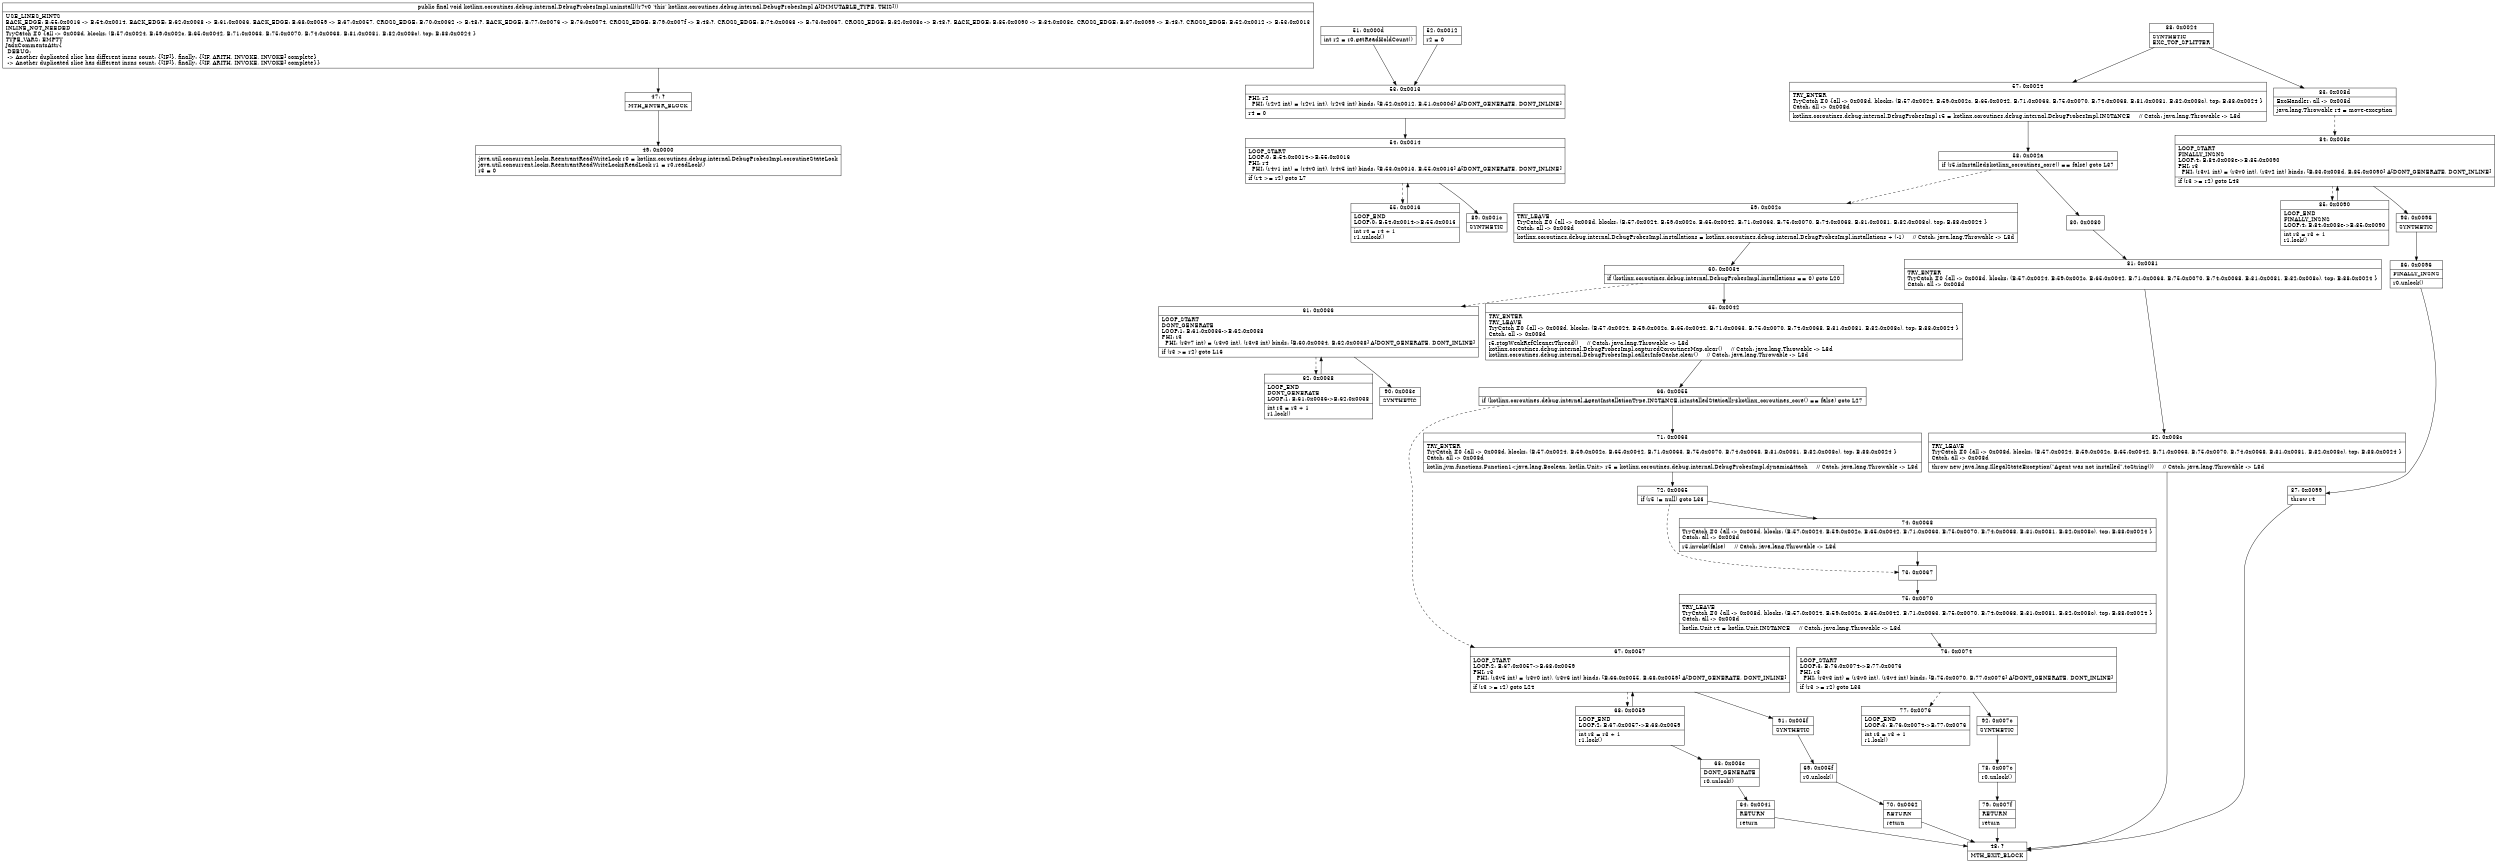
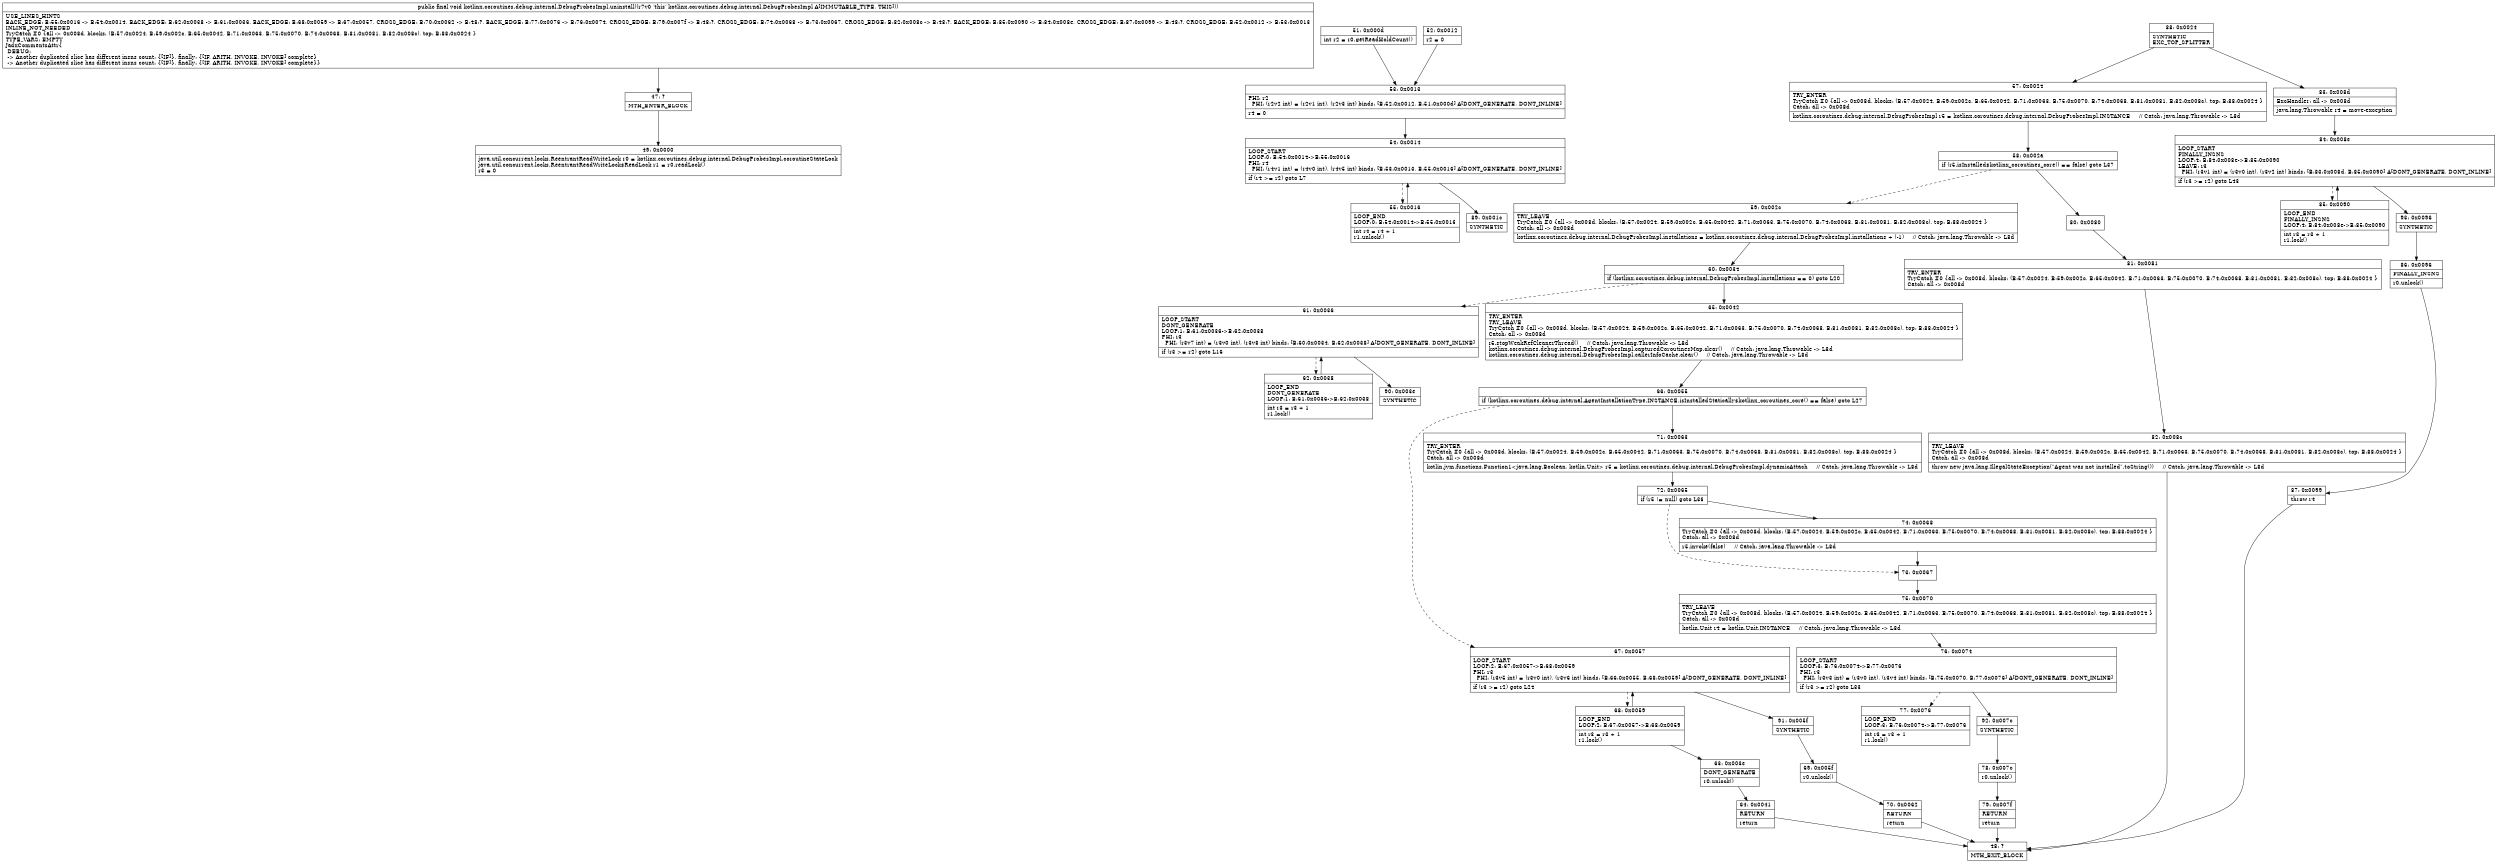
edge "83: 0x008d" -> "84: 0x008e": style dashed -> solid
node "84: 0x008e": text "PHI: r3" -> "LEAVE: r3"
